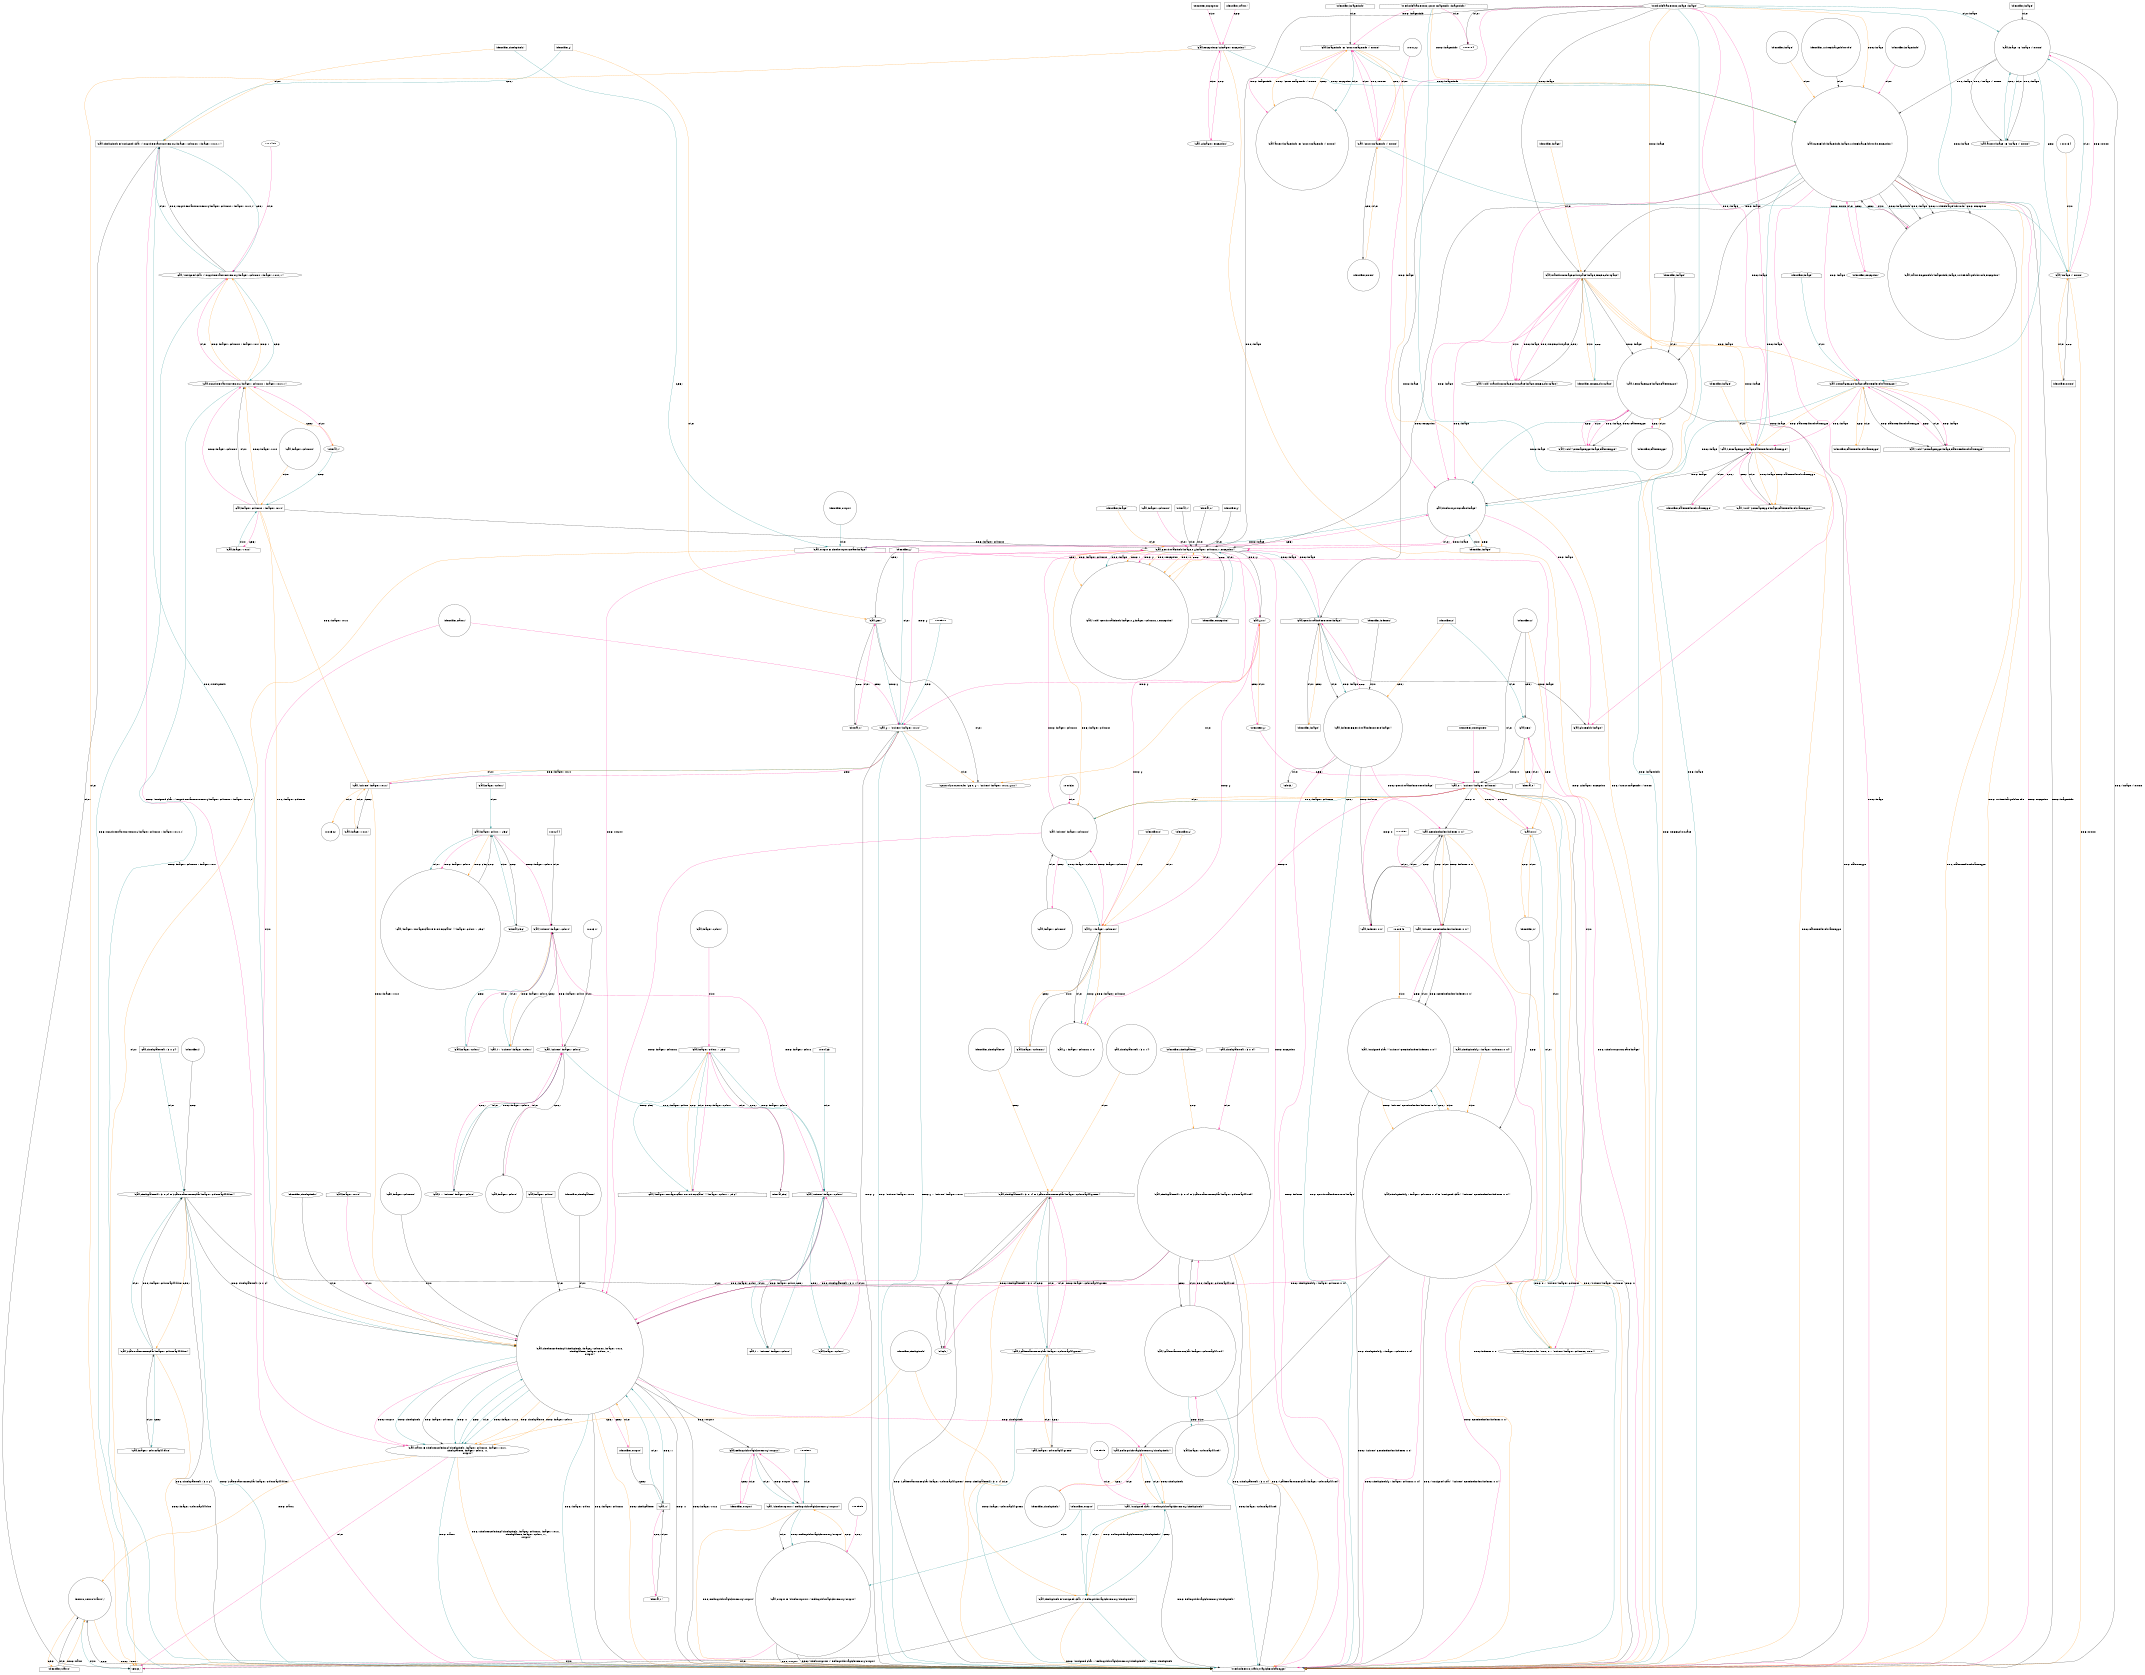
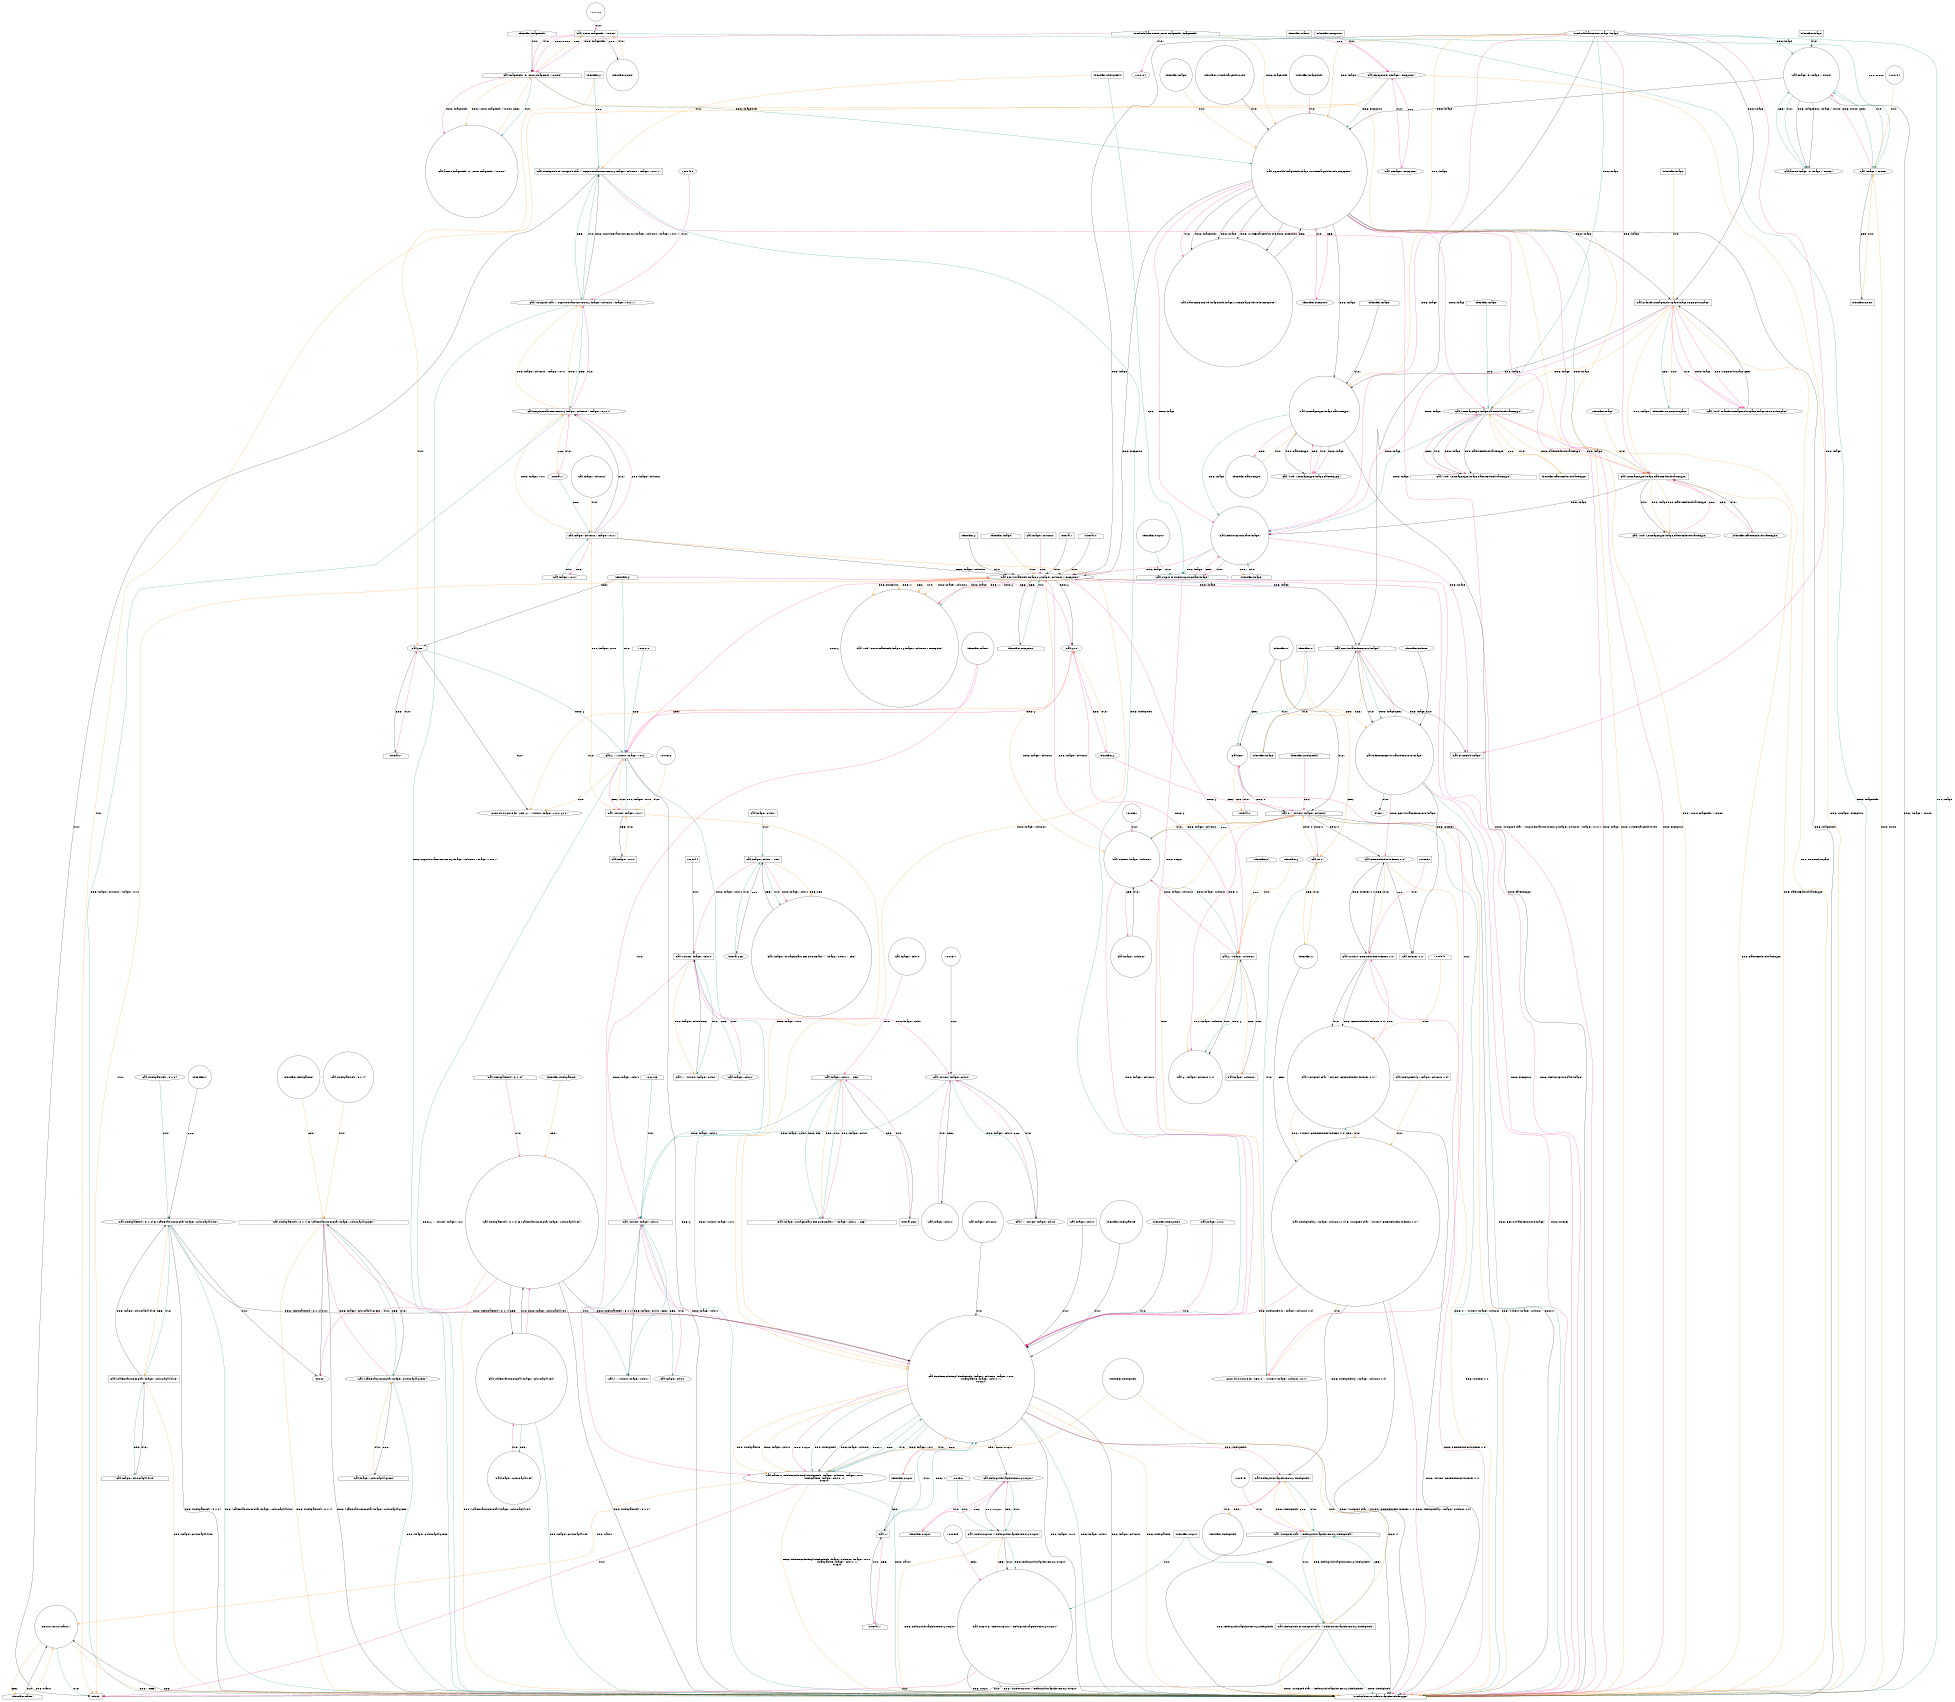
edge "(MethodParameterIn,Image *image)" -> "1000104": removed, label "AST:"
edge "(MethodParameterIn,Image *image)" -> "(Call,image != (Image *) NULL)": label "AST: image" -> "DDG: image"
edge "(Call,(ssize_t) image->rows)" -> "1000502": reversed
edge "(Call,x < (ssize_t) image->columns)" -> "(Call,indexes + x)": removed, label "DDG: x"
edge "(Call,indexes + x)" -> "(Call,GetPixelIndex(indexes + x))": removed, label "AST:"
node "(Call,sixel_palette[i * 3 + 2])": shape box -> ellipse
